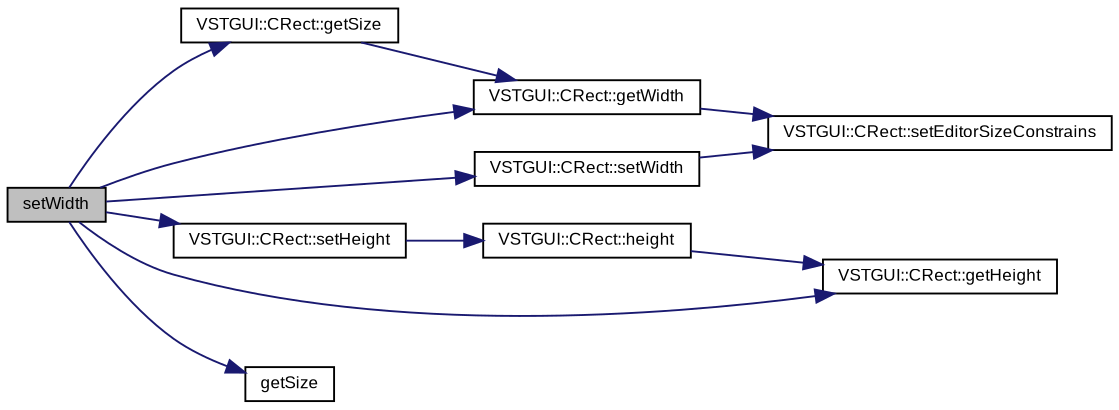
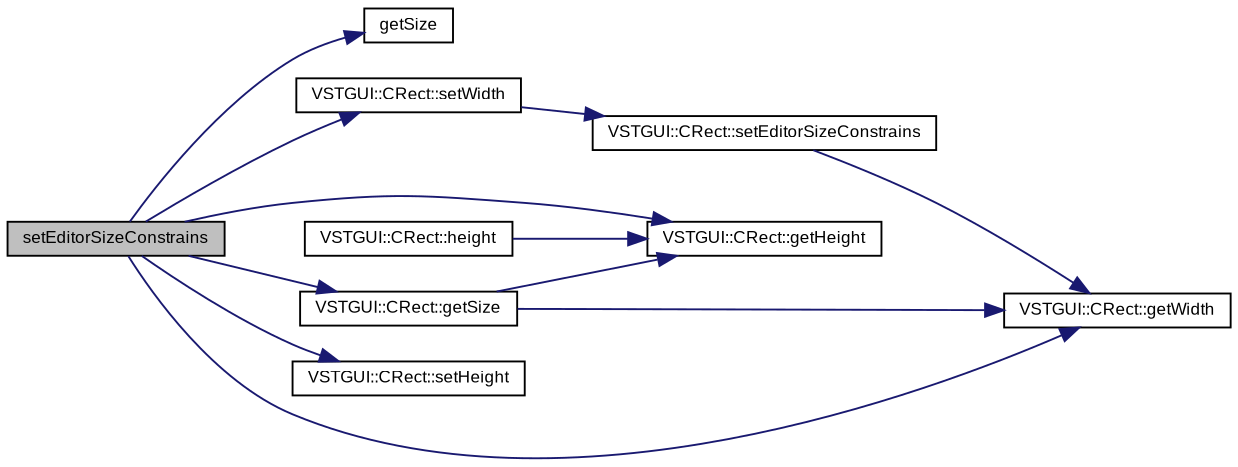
edge "VSTGUI::CRect::getWidth" -> "VSTGUI::CRect::setEditorSizeConstrains": reversed
node "setWidth": label "setWidth" -> "setEditorSizeConstrains"
edge "VSTGUI::CRect::setHeight" -> "VSTGUI::CRect::height": removed
edge "VSTGUI::CRect::getSize" -> "VSTGUI::CRect::getHeight": added
